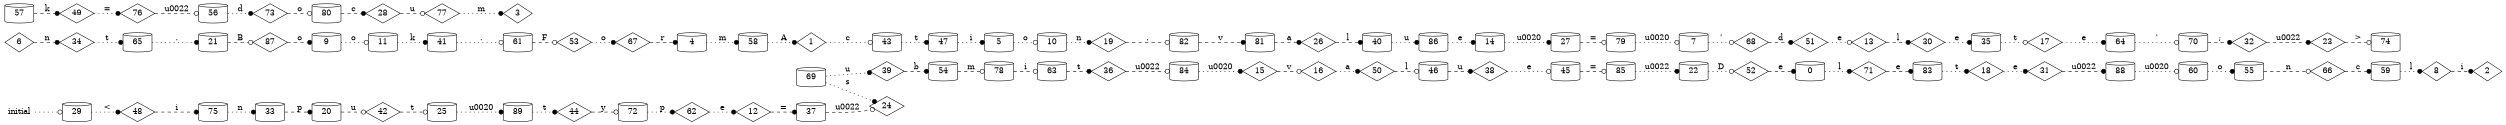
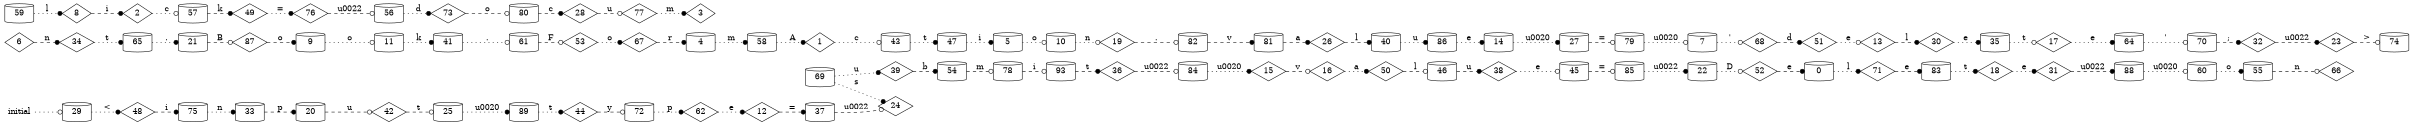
edge "2" -> "57": added, label "c"
edge "10" -> "19": arrowhead dot -> odot
node "63": label "63" -> "93"
edge "66" -> "59": removed, label "c"
